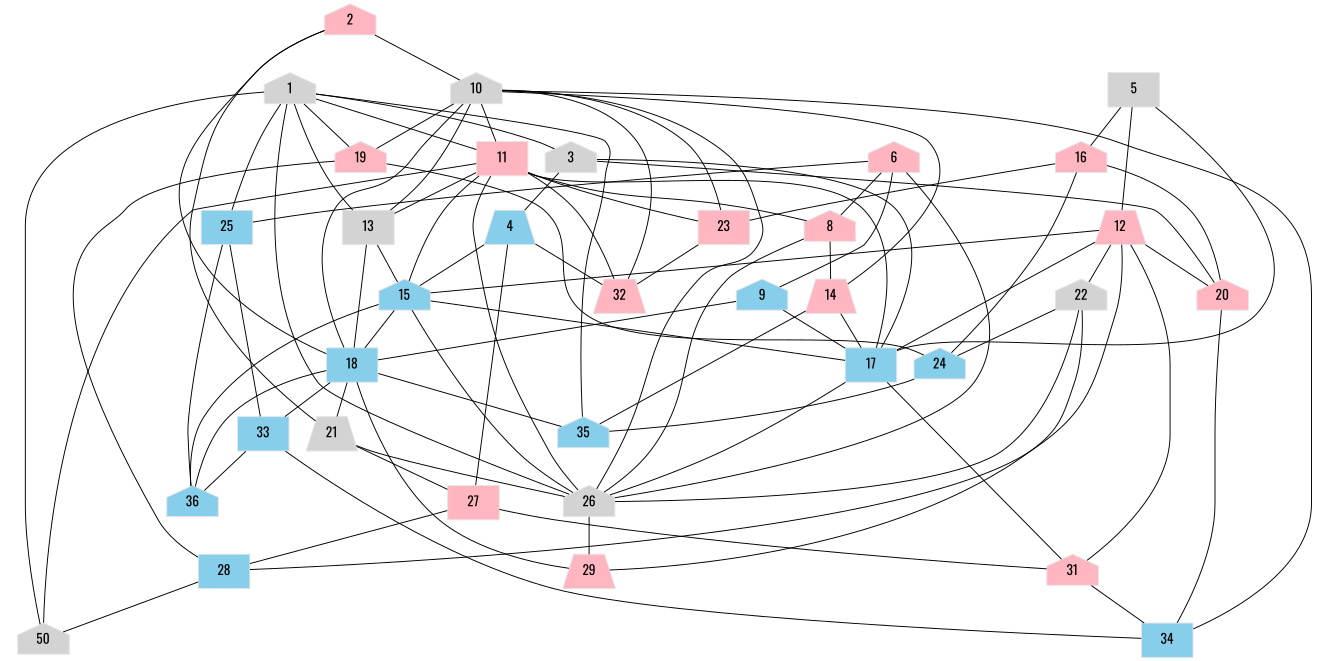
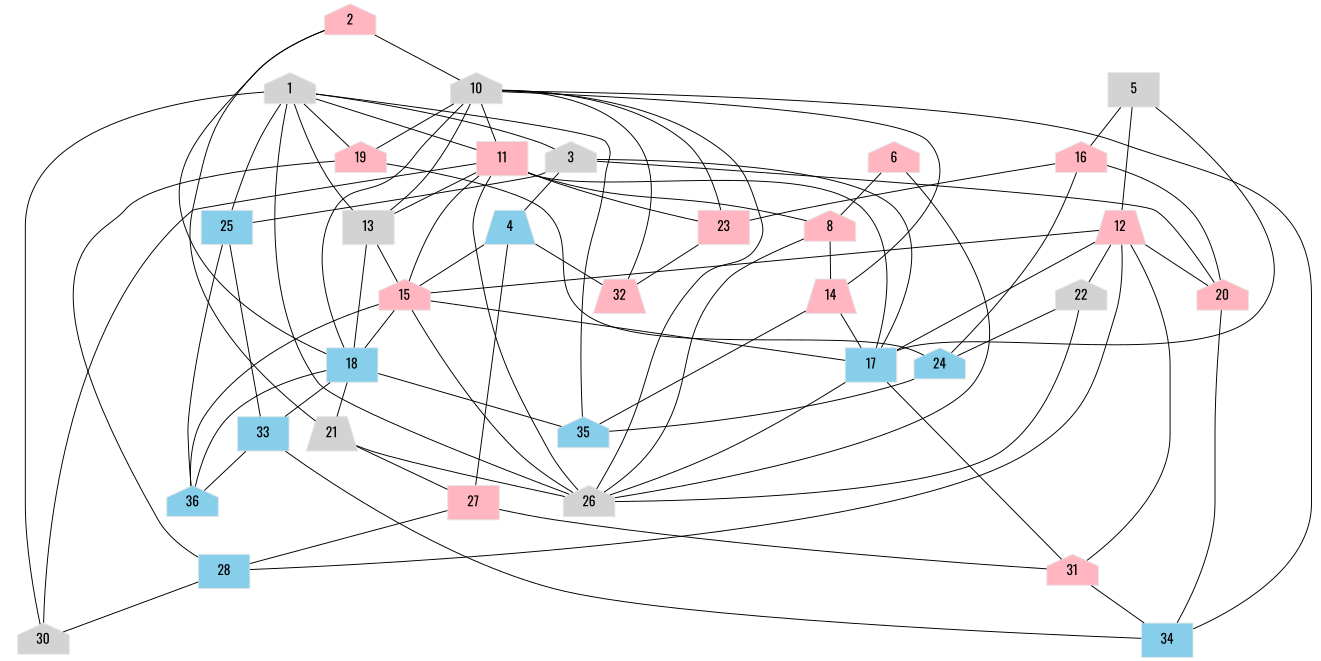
edge "6" -- "25": now "3" -- "25"
edge "11" -- "32": removed
node "15": fillcolor skyblue -> lightpink
node "9": removed
node "29": removed
node "50": label "50" -> "30"
